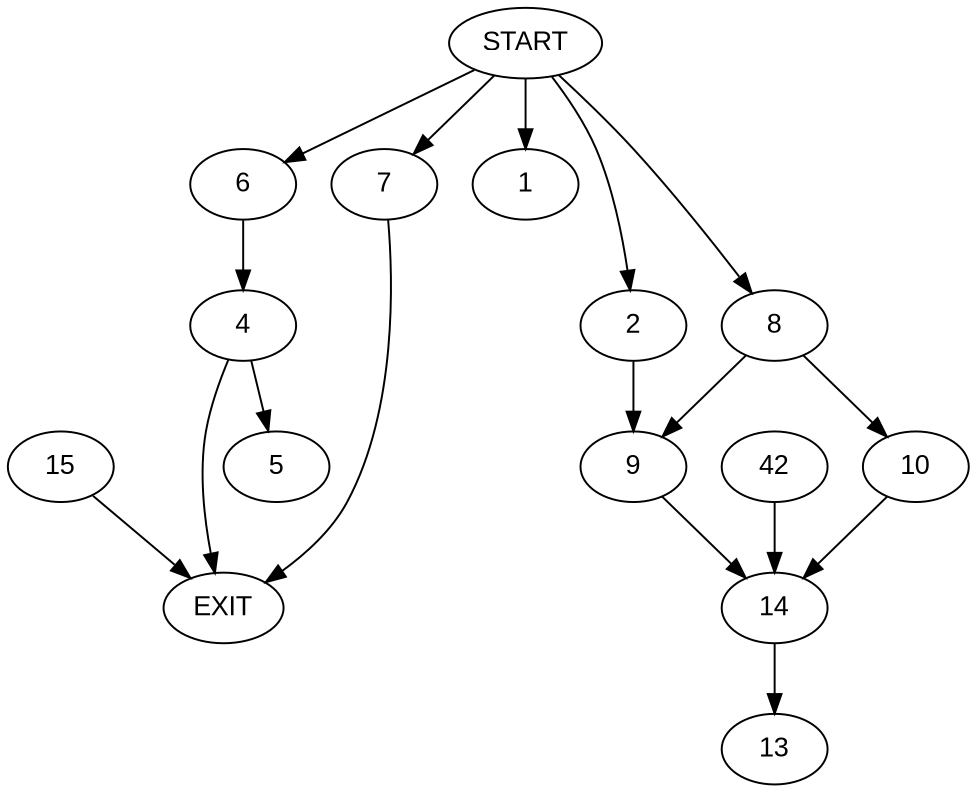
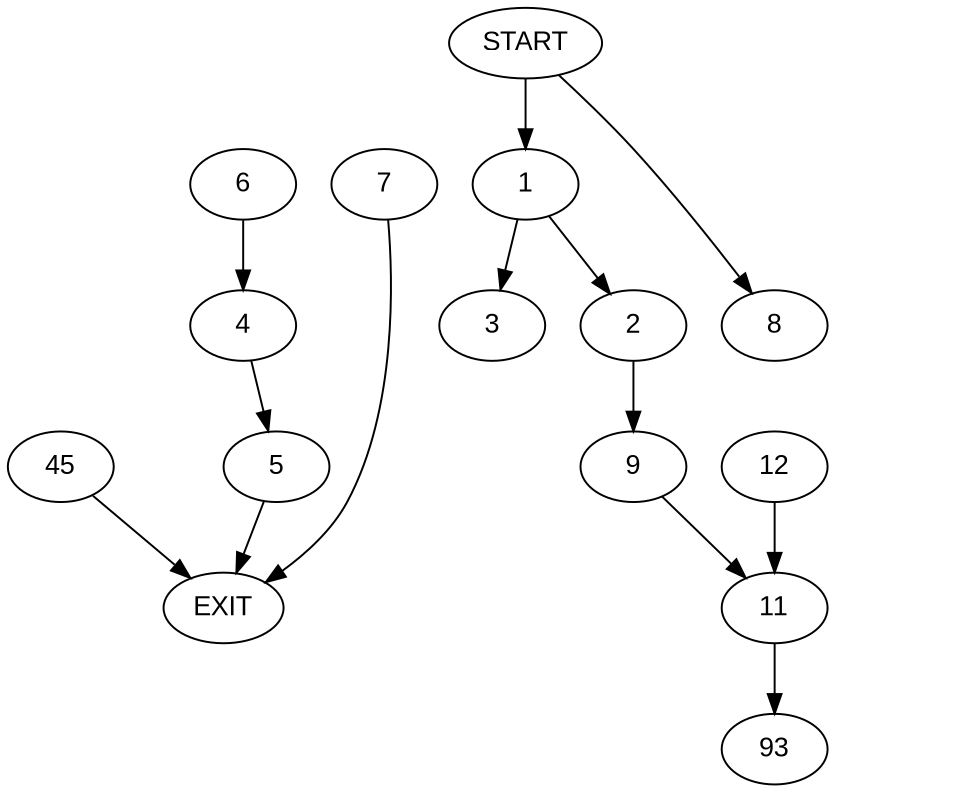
edge "START" -> "7": removed
edge "START" -> "6": removed
edge "START" -> "2": now "1" -> "2"
node "3": added
edge "8" -> "9": removed
edge "4" -> "EXIT": now "5" -> "EXIT"
node "15": label "15" -> "45"
node "42": label "42" -> "12"
node "10": removed
node "14": label "14" -> "11"
node "13": label "13" -> "93"
